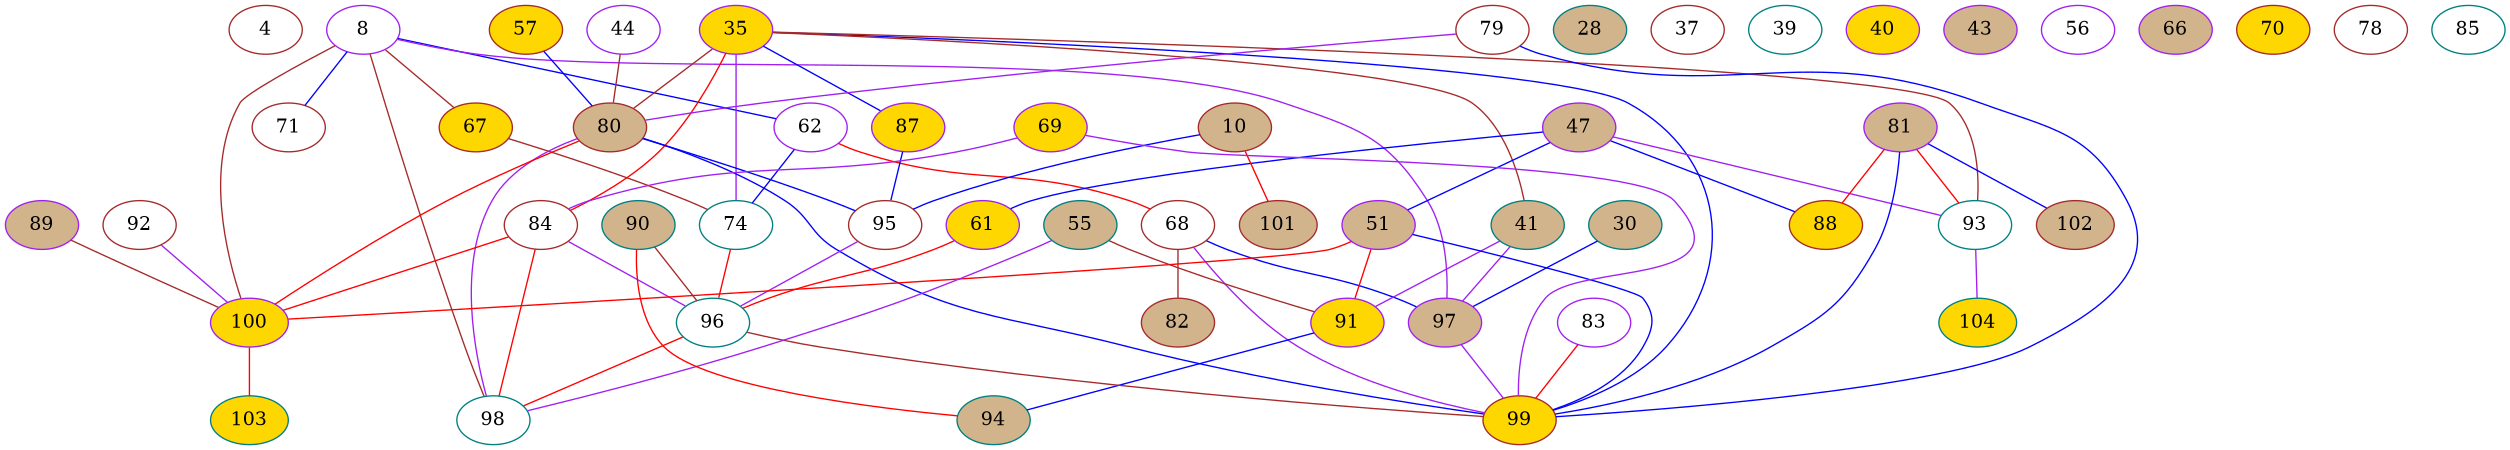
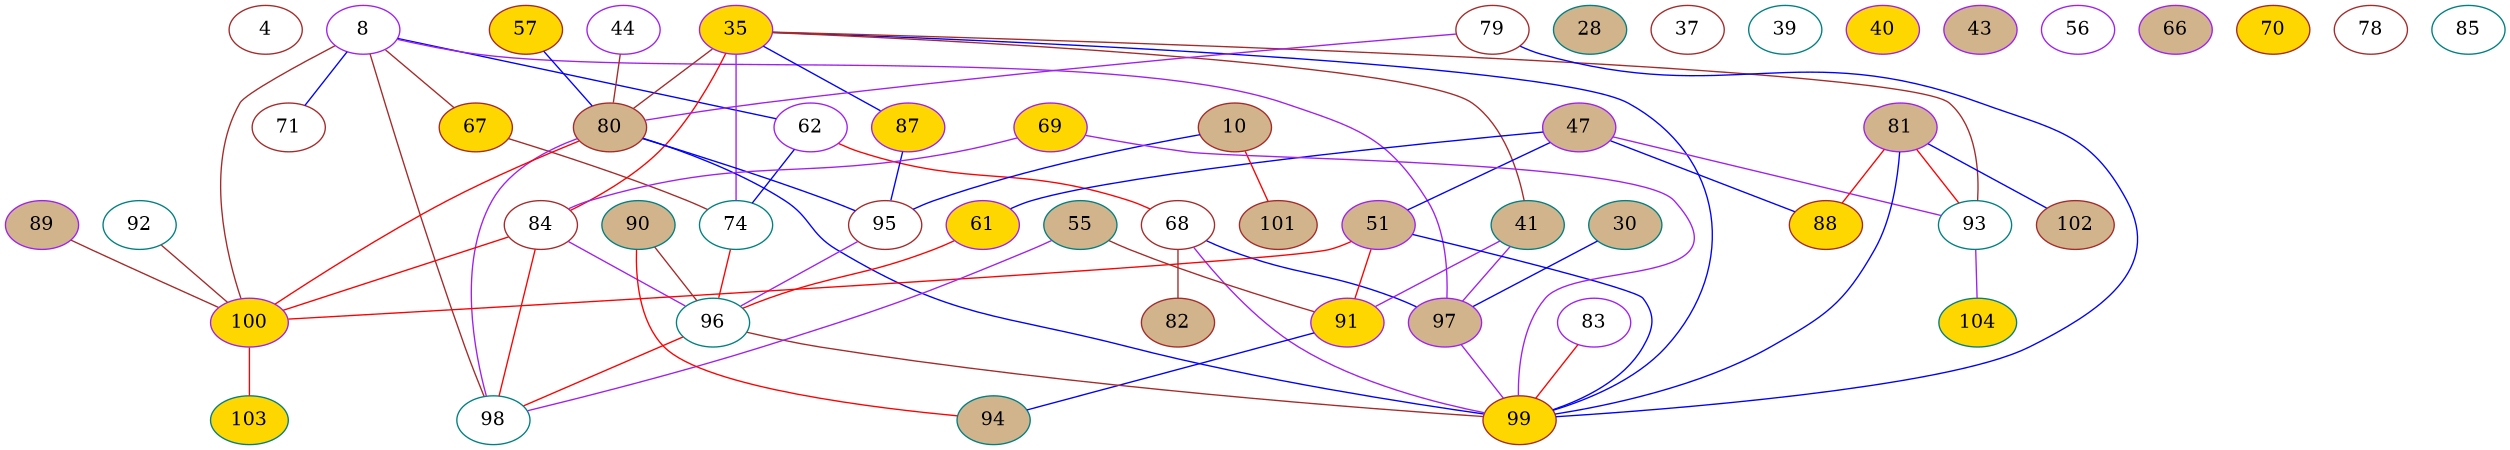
node "92": color brown -> teal
edge "92" -- "100": color purple -> brown
